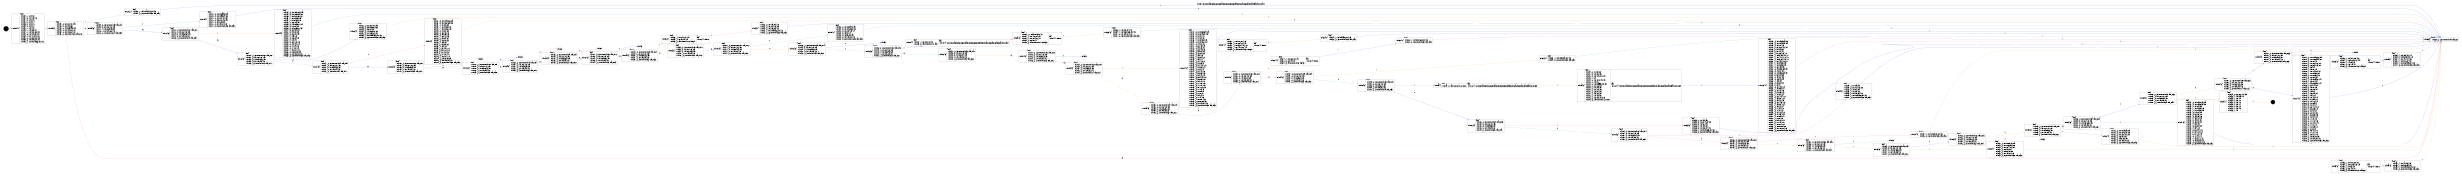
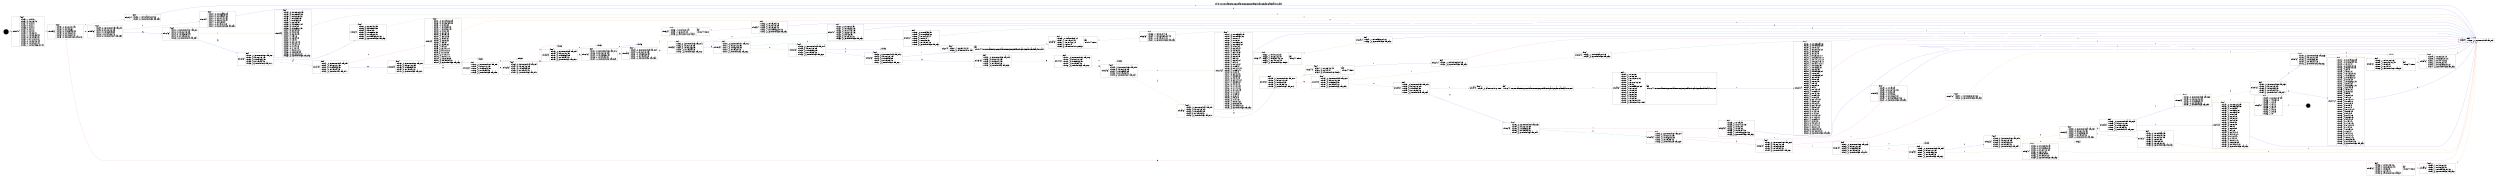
node "0x40231c [27]": added
